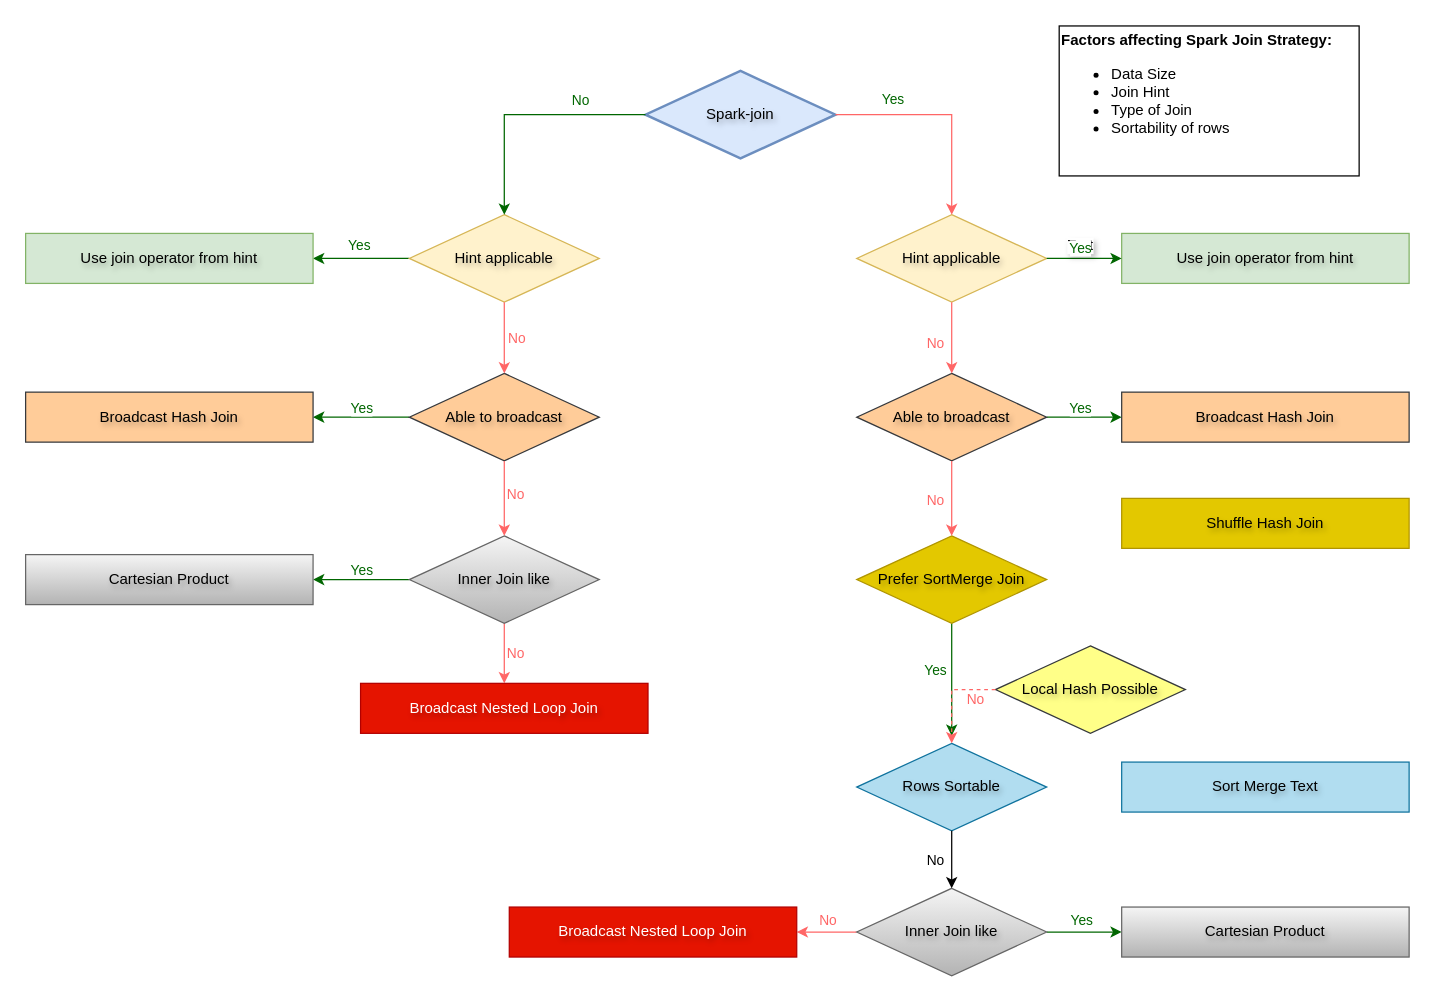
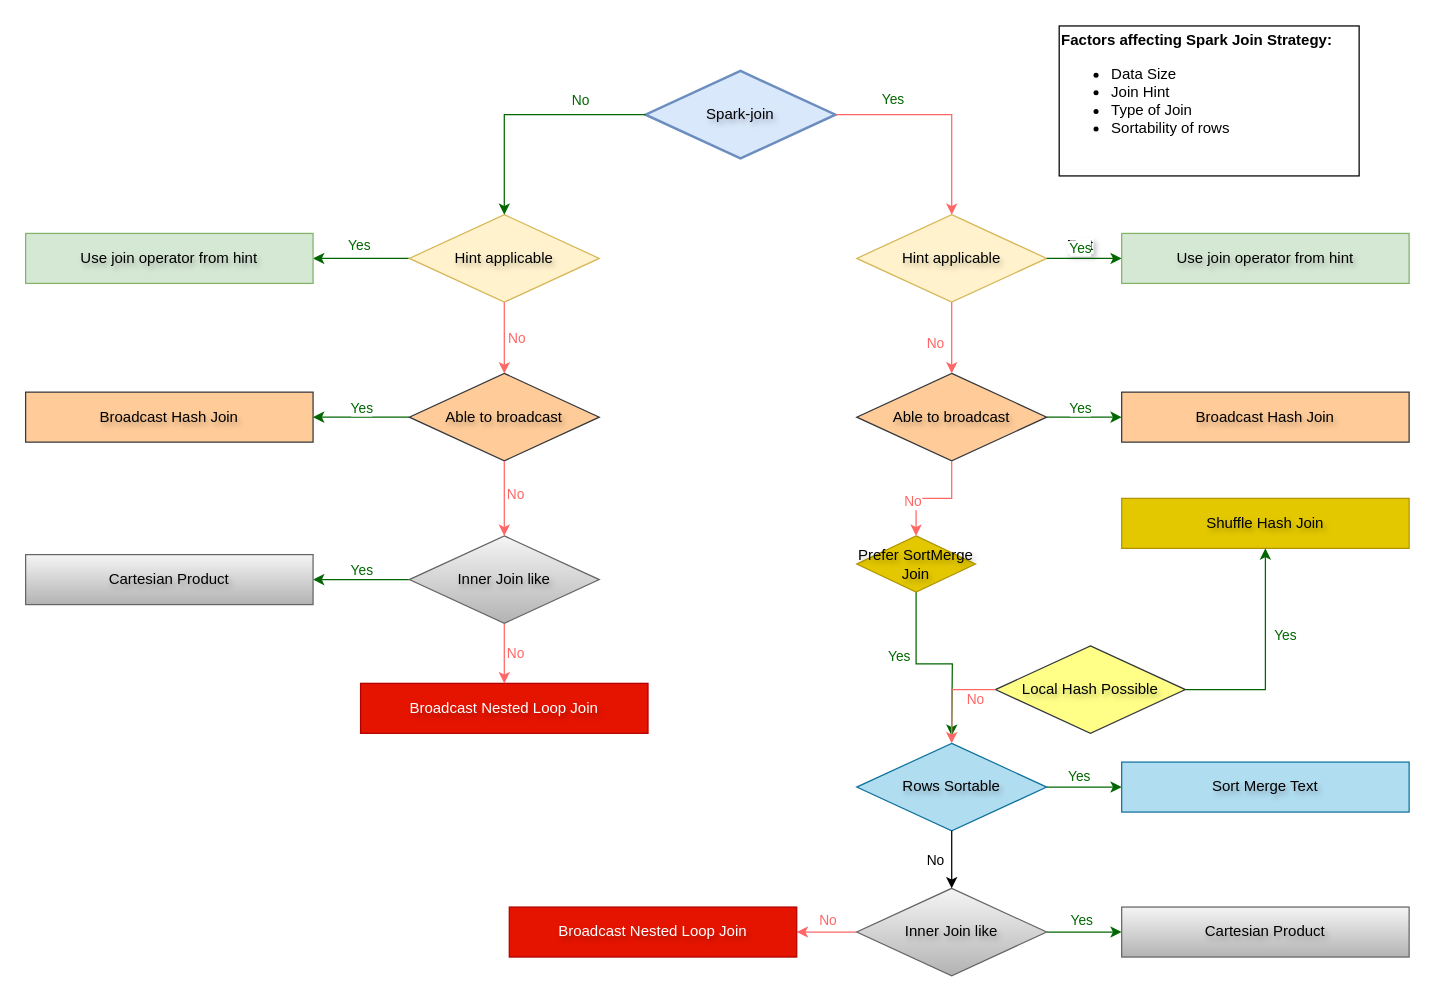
node "Prefer SortMerge Join": size 190x88 -> 119x56
edge "Local Hash Possible" -> "Shuffle Hash Join": added, label "Yes"
edge "Local Hash Possible" -> "Rows Sortable": style dashed -> solid
edge "Rows Sortable" -> "Sort Merge Text": added, label "Yes"
